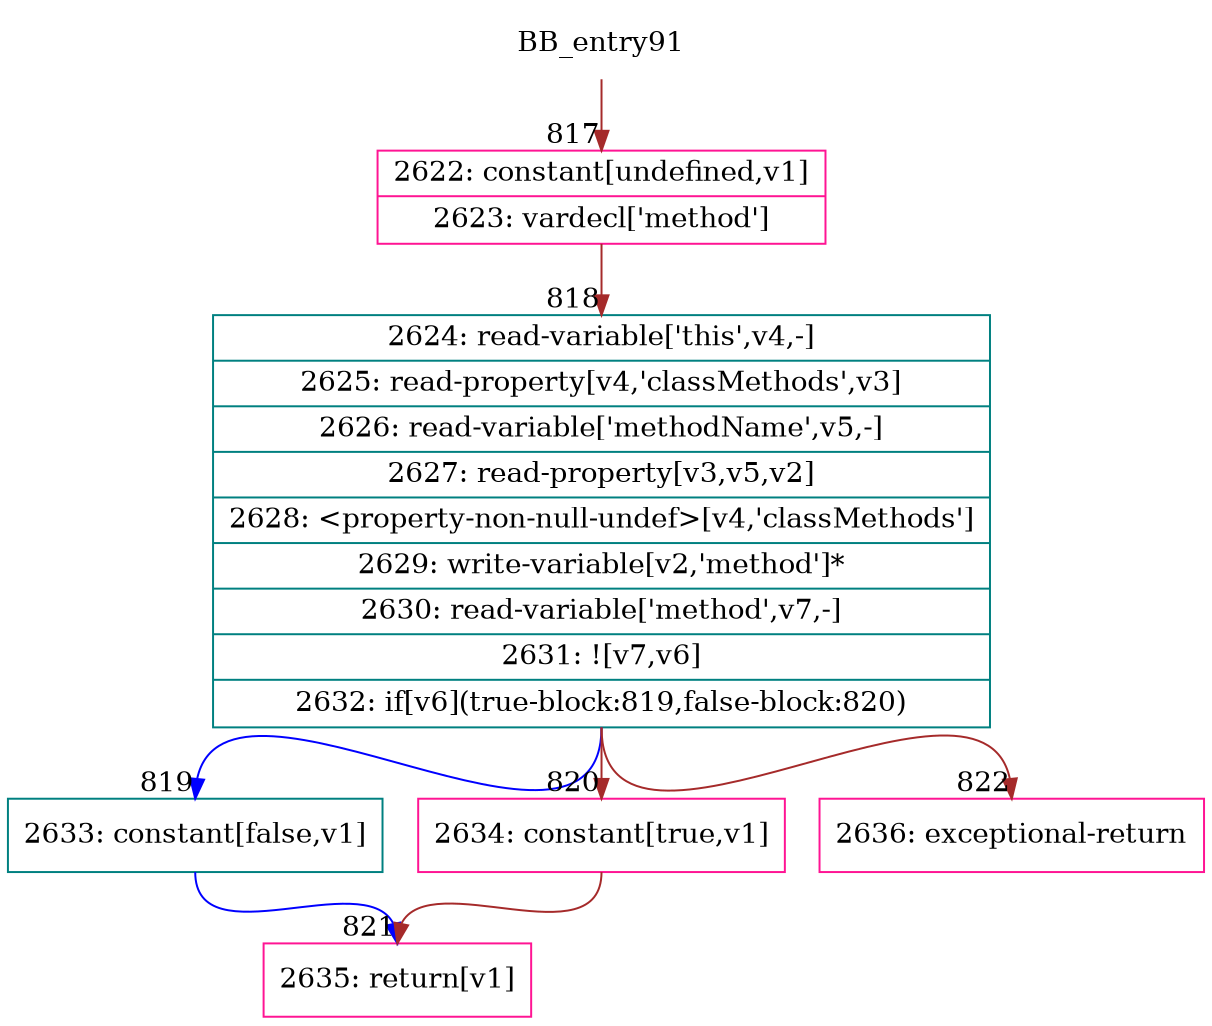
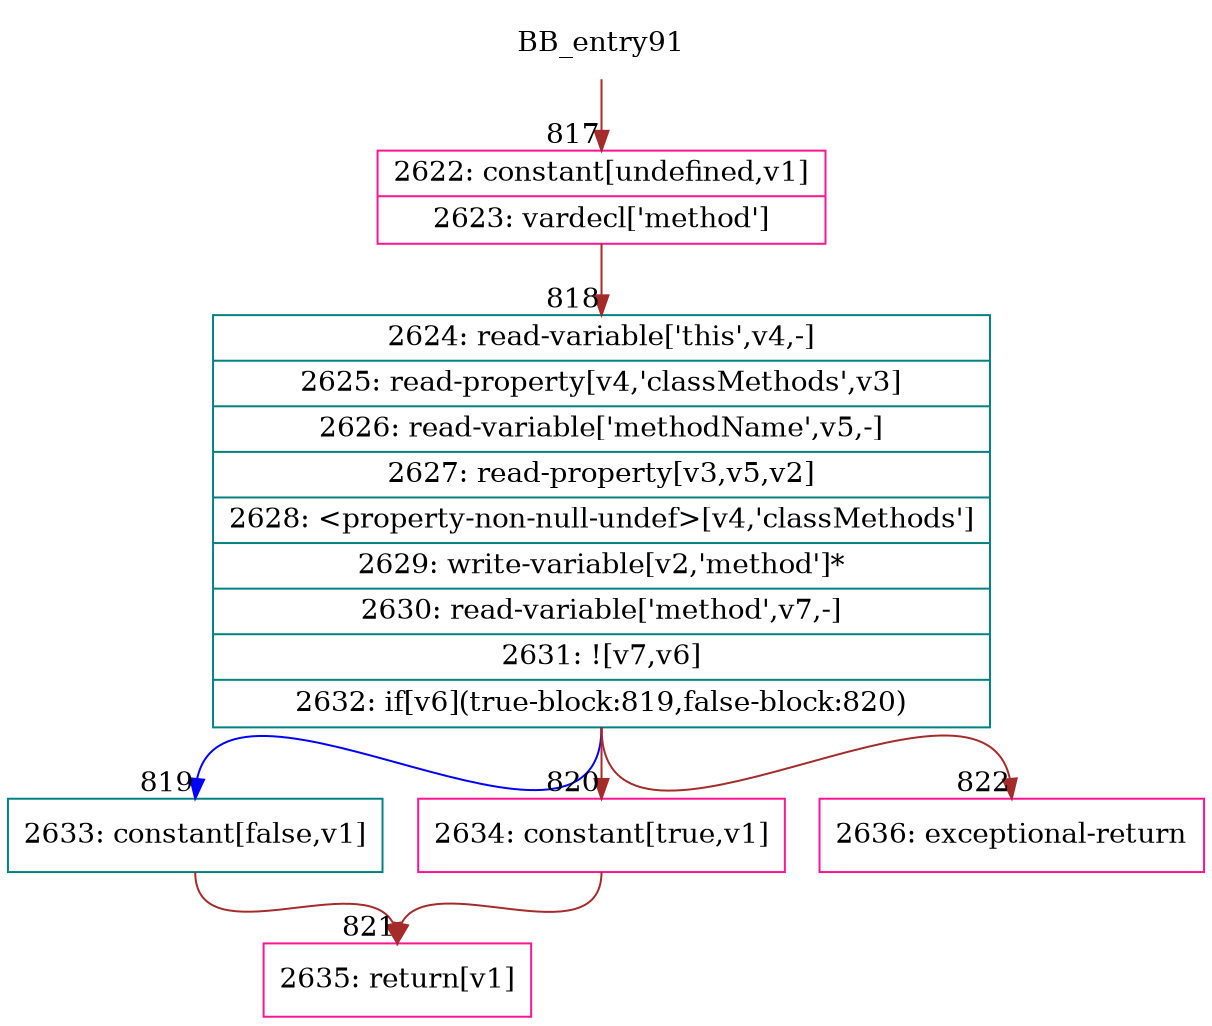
edge "2633: constant[false,v1]" -> "2635: return[v1]": color blue -> brown
